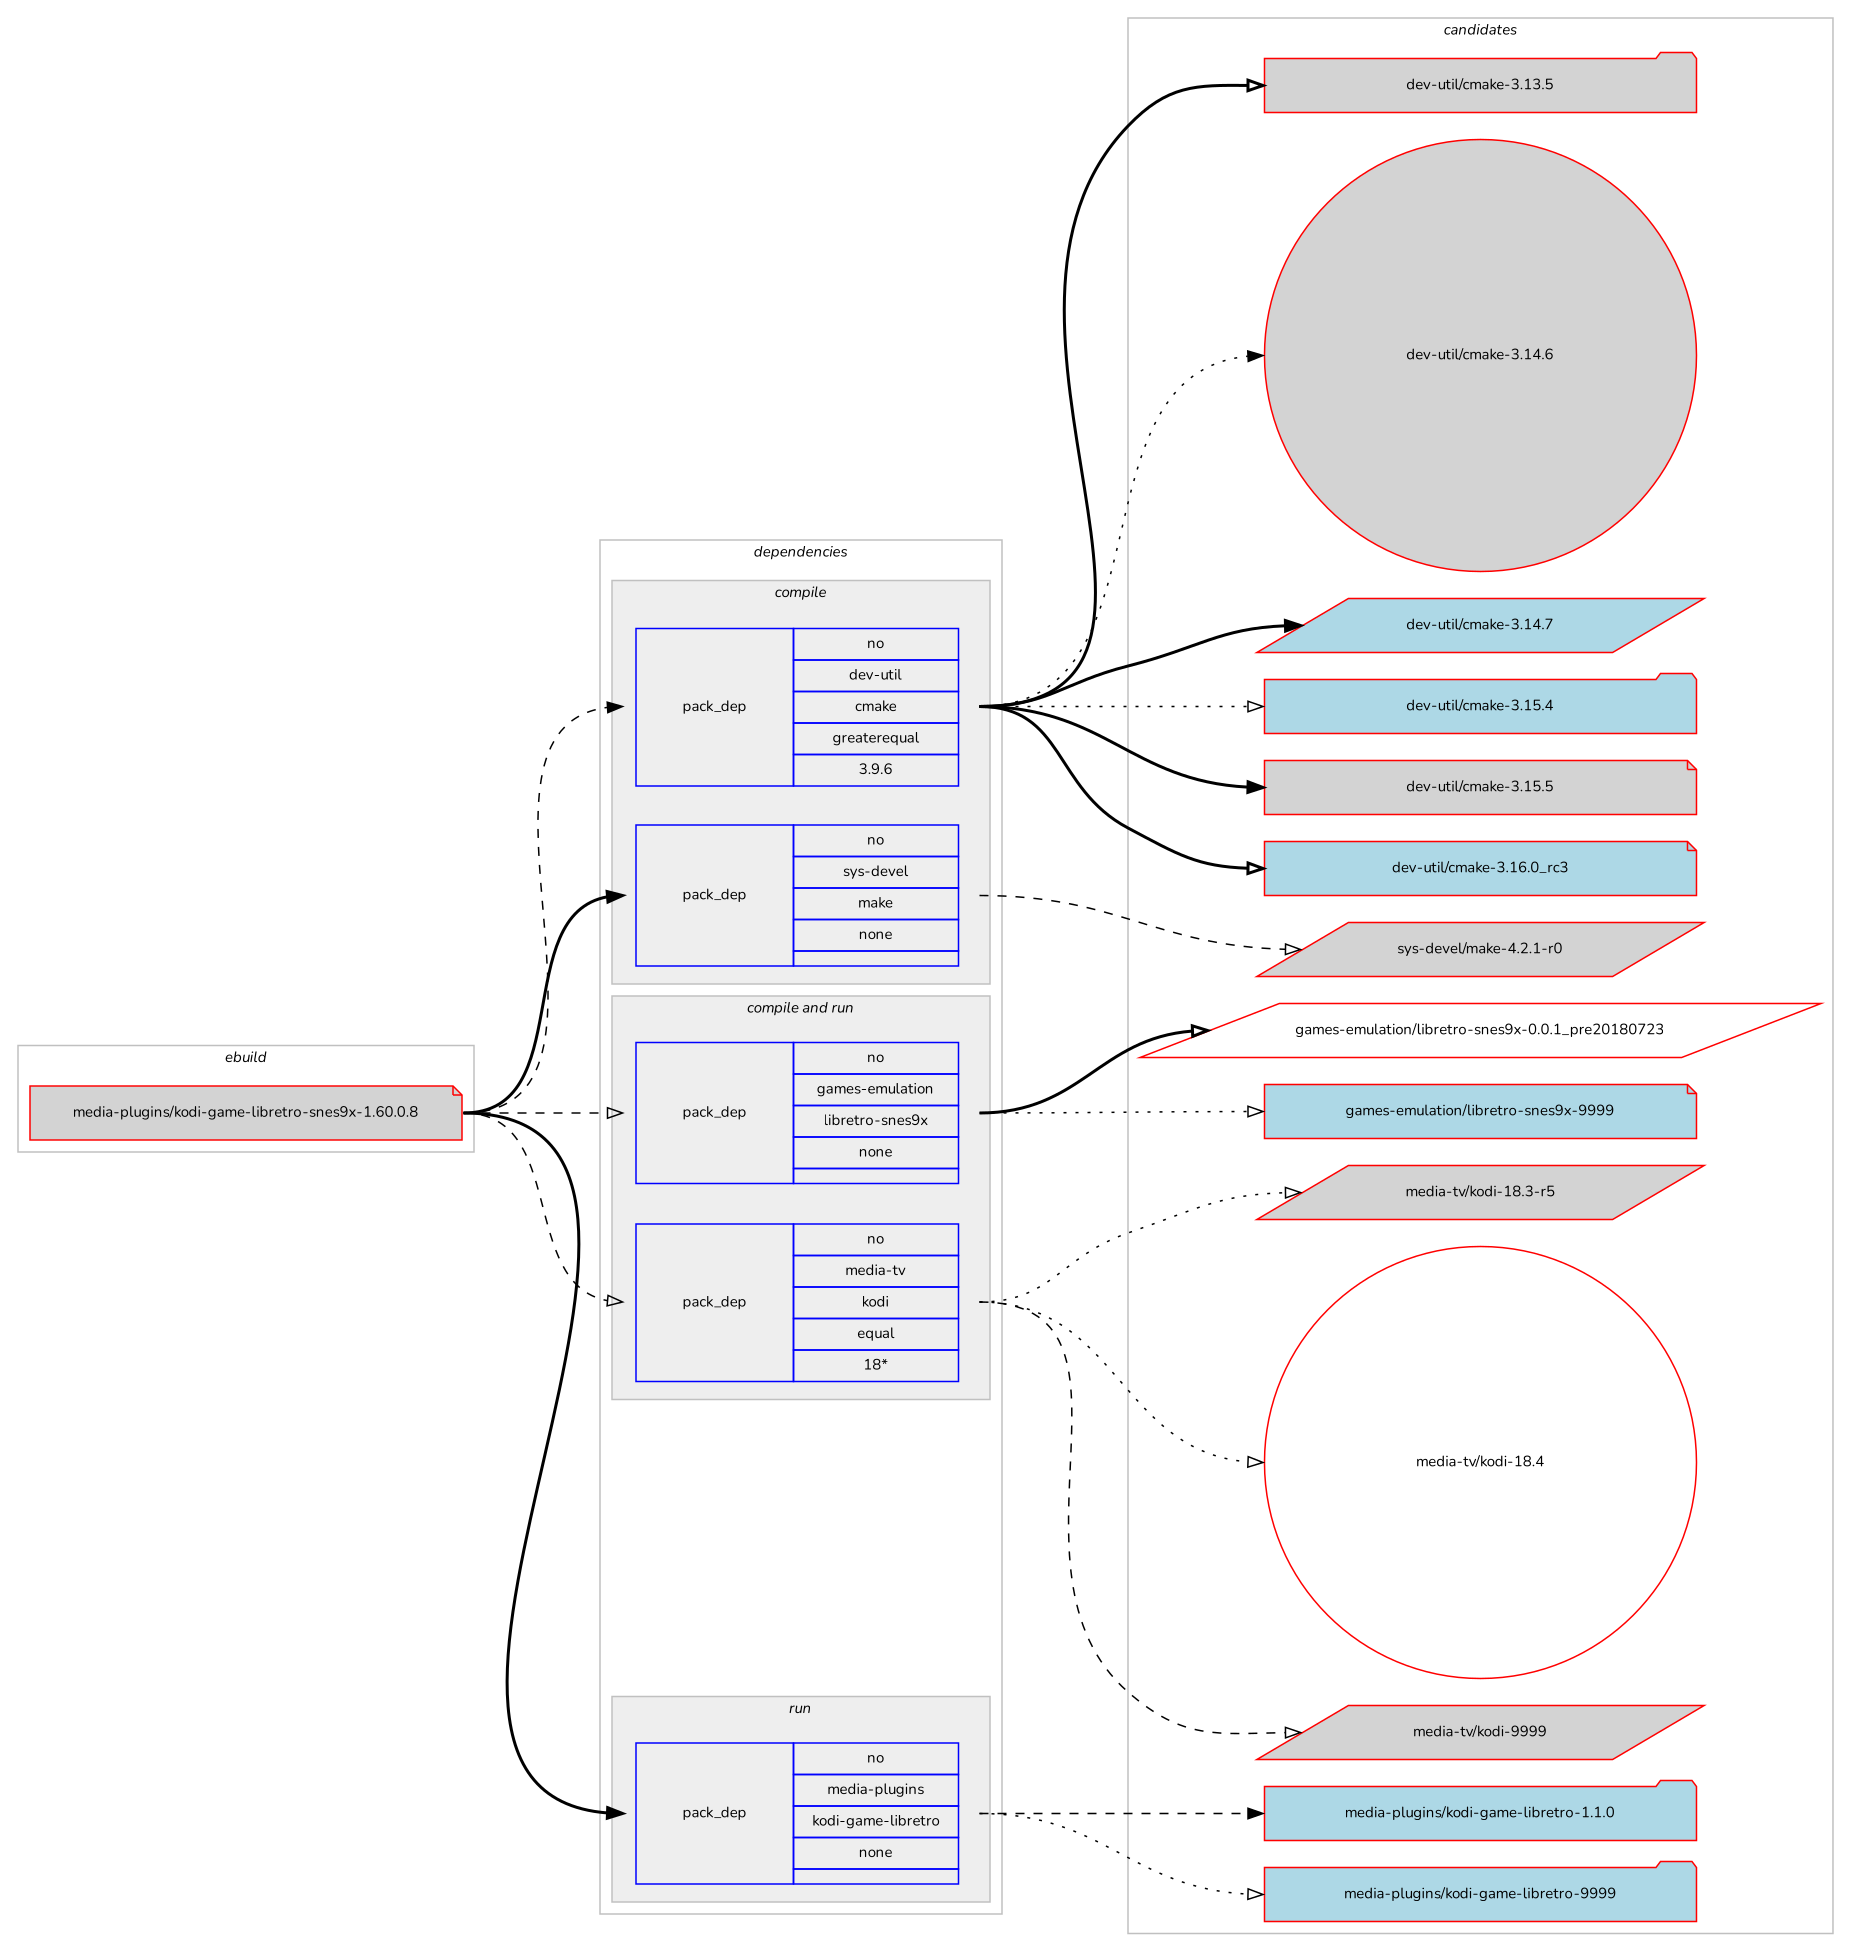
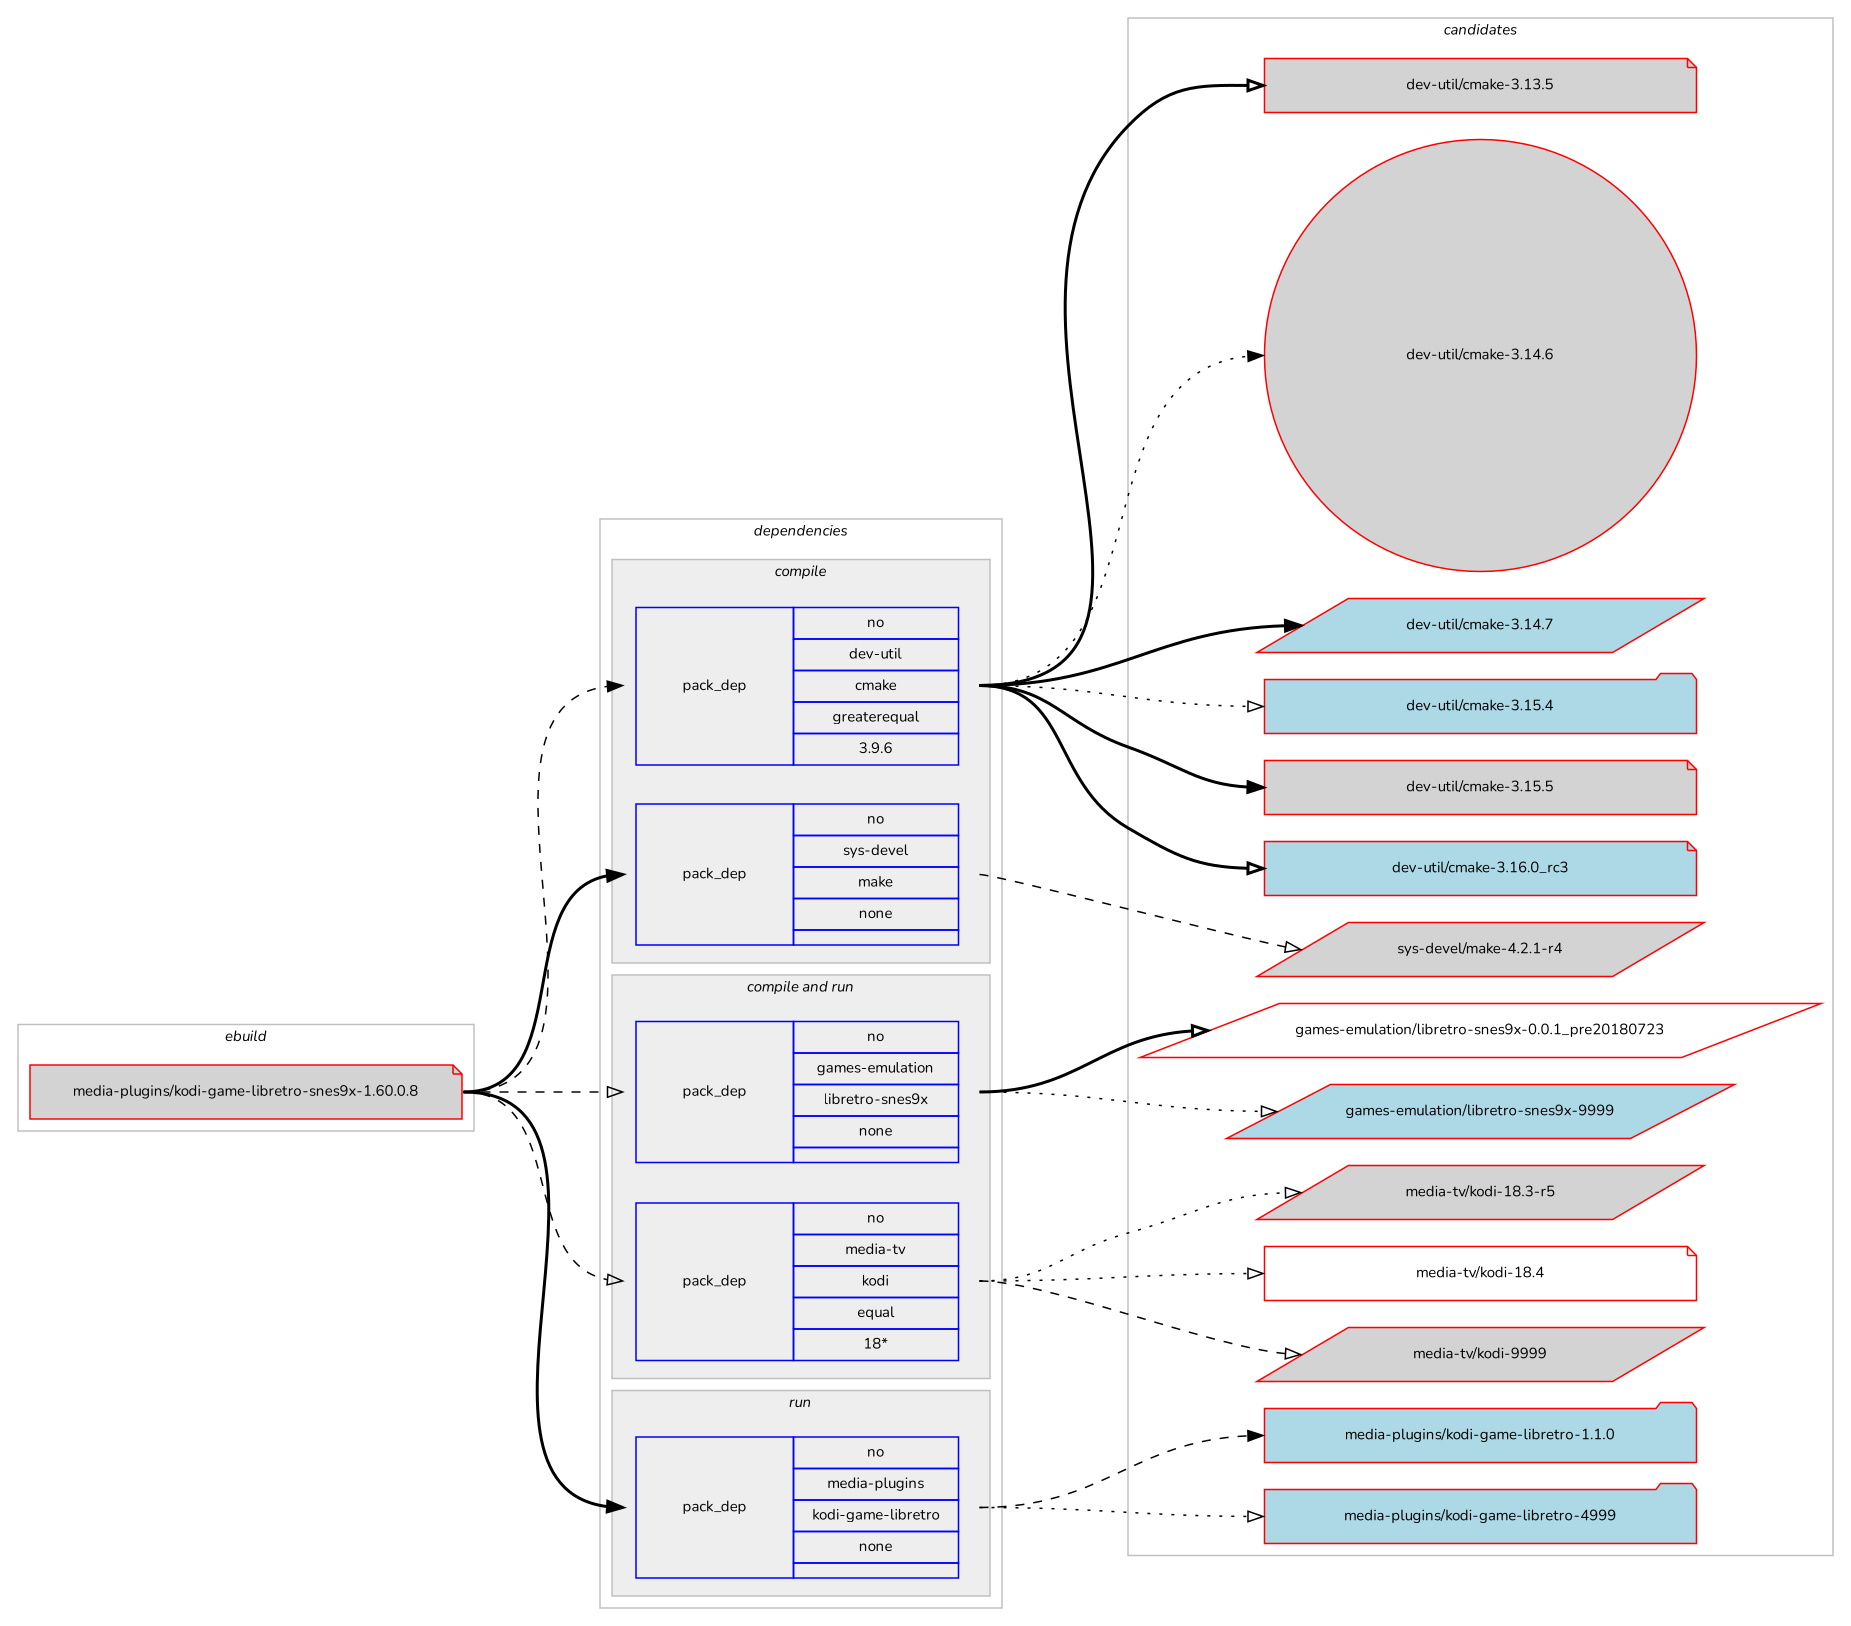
node "dev-util/cmake-3.13.5": shape folder -> note
node "sys-devel/make-4.2.1-r0": label "sys-devel/make-4.2.1-r0" -> "sys-devel/make-4.2.1-r4"
node "games-emulation/libretro-snes9x-9999": shape note -> parallelogram
node "media-tv/kodi-18.4": shape circle -> note
node "media-plugins/kodi-game-libretro-9999": label "media-plugins/kodi-game-libretro-9999" -> "media-plugins/kodi-game-libretro-4999"
